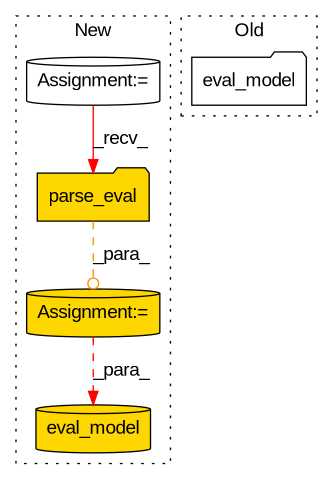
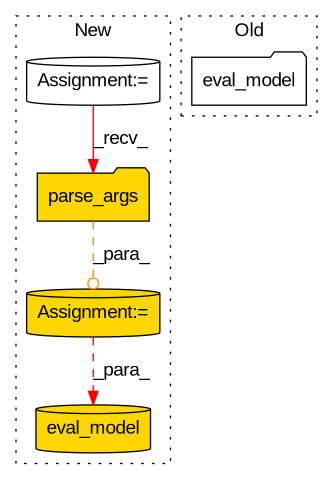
node "parse_eval": label "parse_eval" -> "parse_args"
